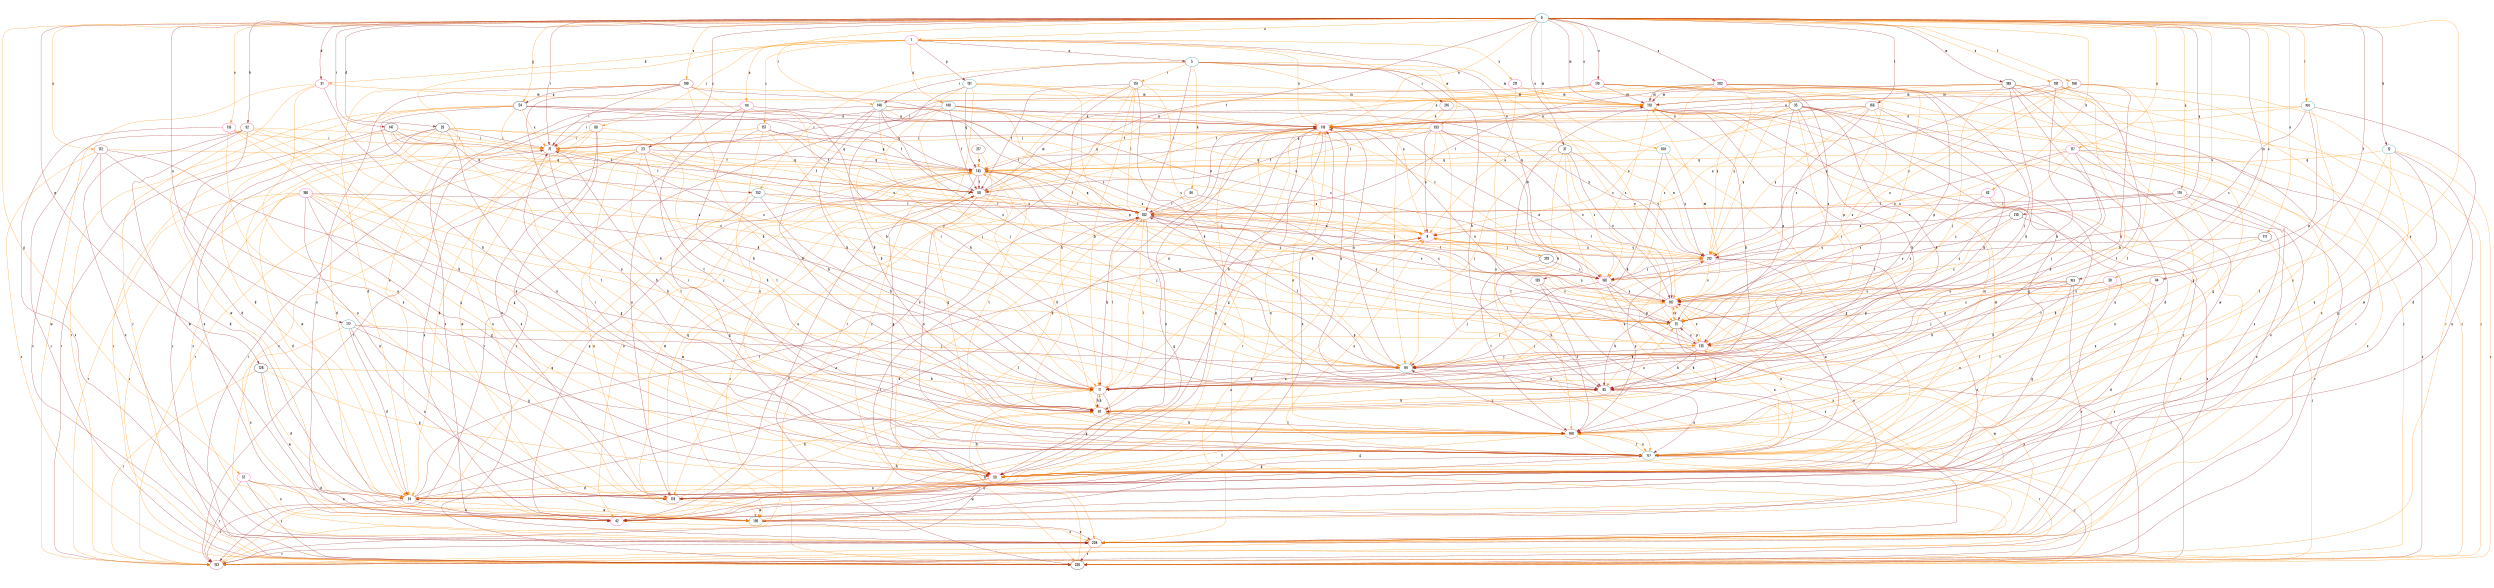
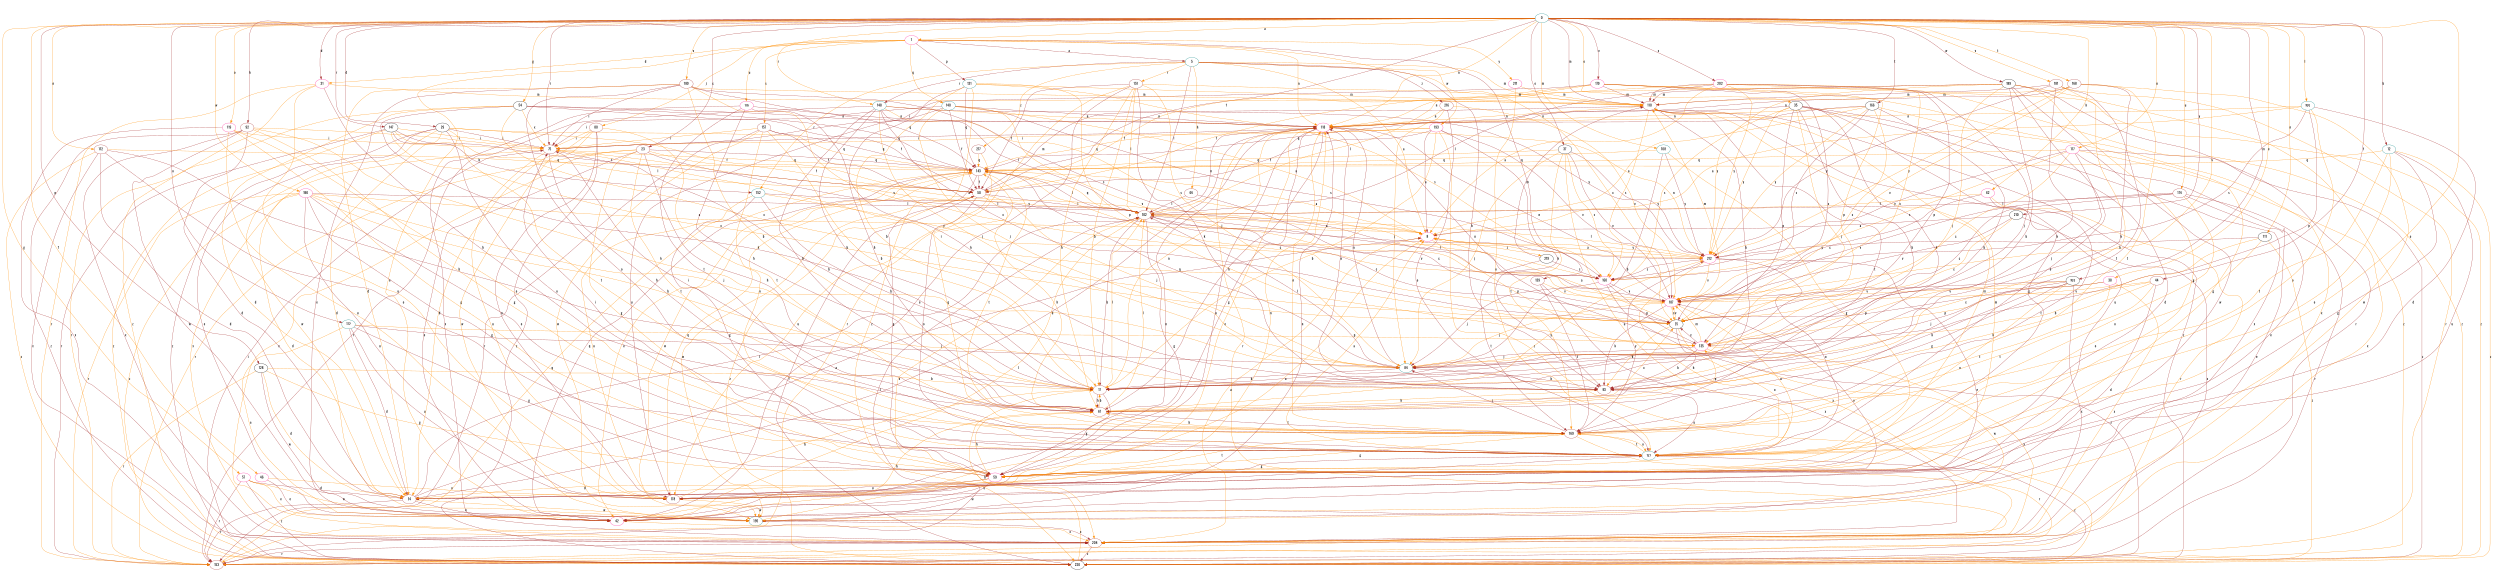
edge "0" -> "190": added, label "w"
edge "5" -> "217": added, label "z"
edge "180" -> "54": now "180" -> "143"
node "166": color brown -> black
edge "62" -> "25": now "62" -> "187"
edge "31" -> "153": label "w" -> "r"
edge "135" -> "187": label "v" -> "m"
edge "216" -> "127": added, label "o"
edge "25" -> "135": now "8" -> "135"
edge "54" -> "195": now "157" -> "195"
edge "103" -> "59": now "103" -> "67"
node "46": added
